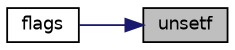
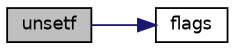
edge "flags" -> "unsetf": reversed
